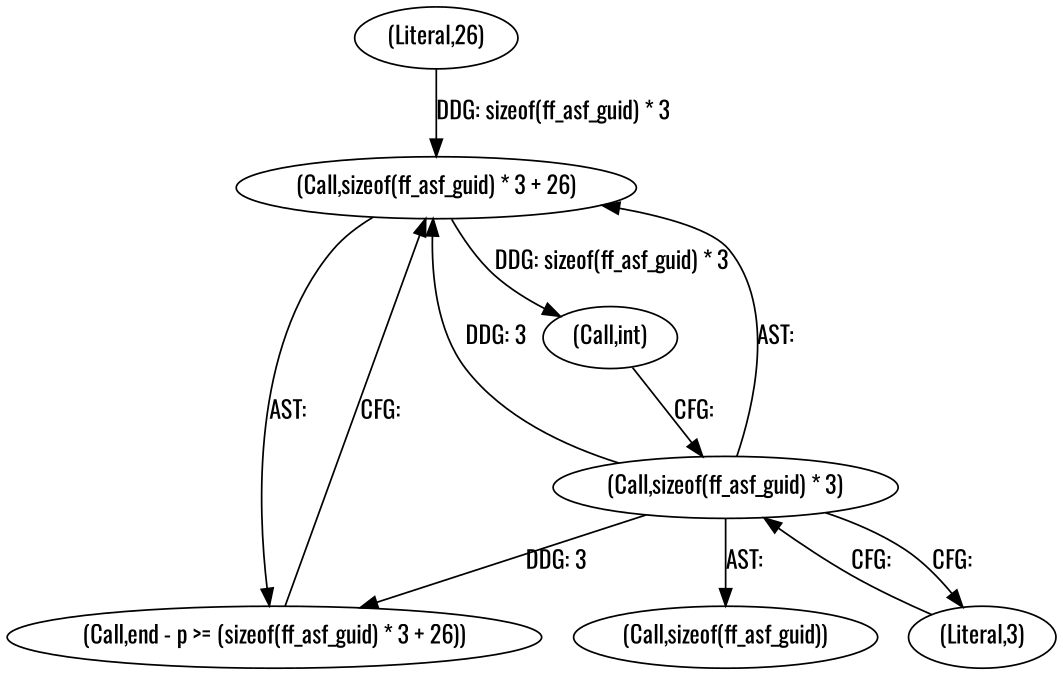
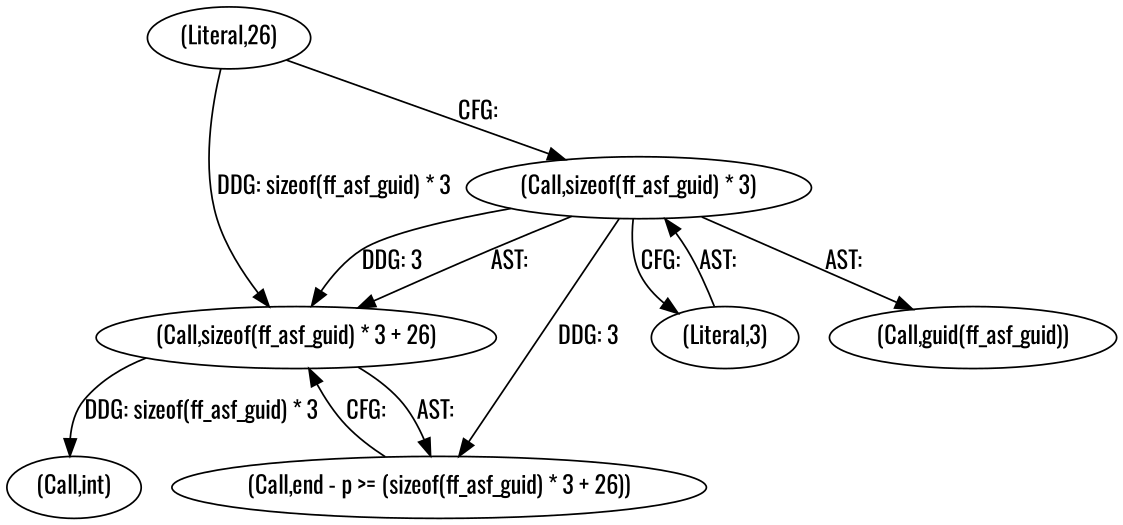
edge "(Call,int)" -> "(Call,sizeof(ff_asf_guid) * 3)": now "(Literal,26)" -> "(Call,sizeof(ff_asf_guid) * 3)"
edge "(Literal,3)" -> "(Call,sizeof(ff_asf_guid) * 3)": label "CFG: " -> "AST: "
node "(Call,sizeof(ff_asf_guid))": label "(Call,sizeof(ff_asf_guid))" -> "(Call,guid(ff_asf_guid))"
